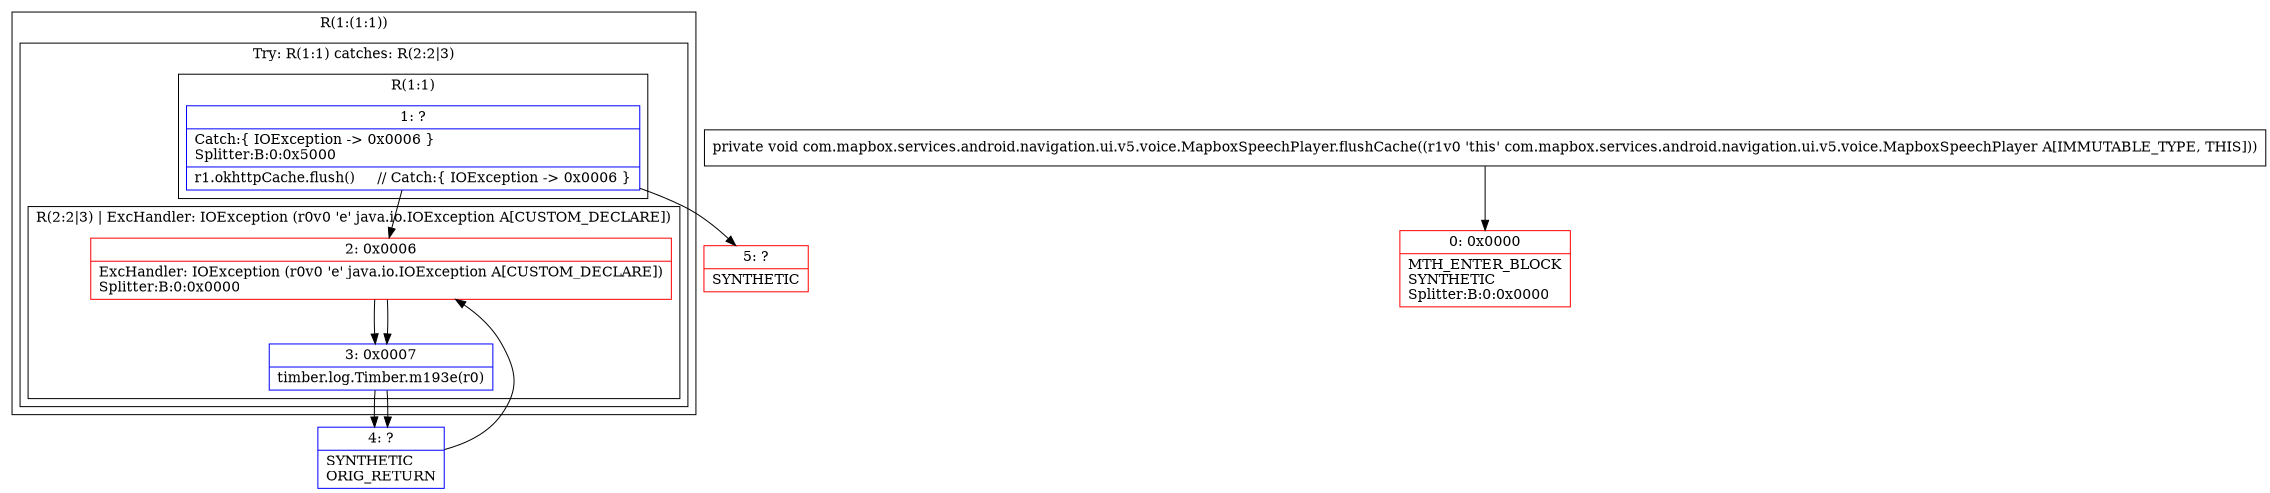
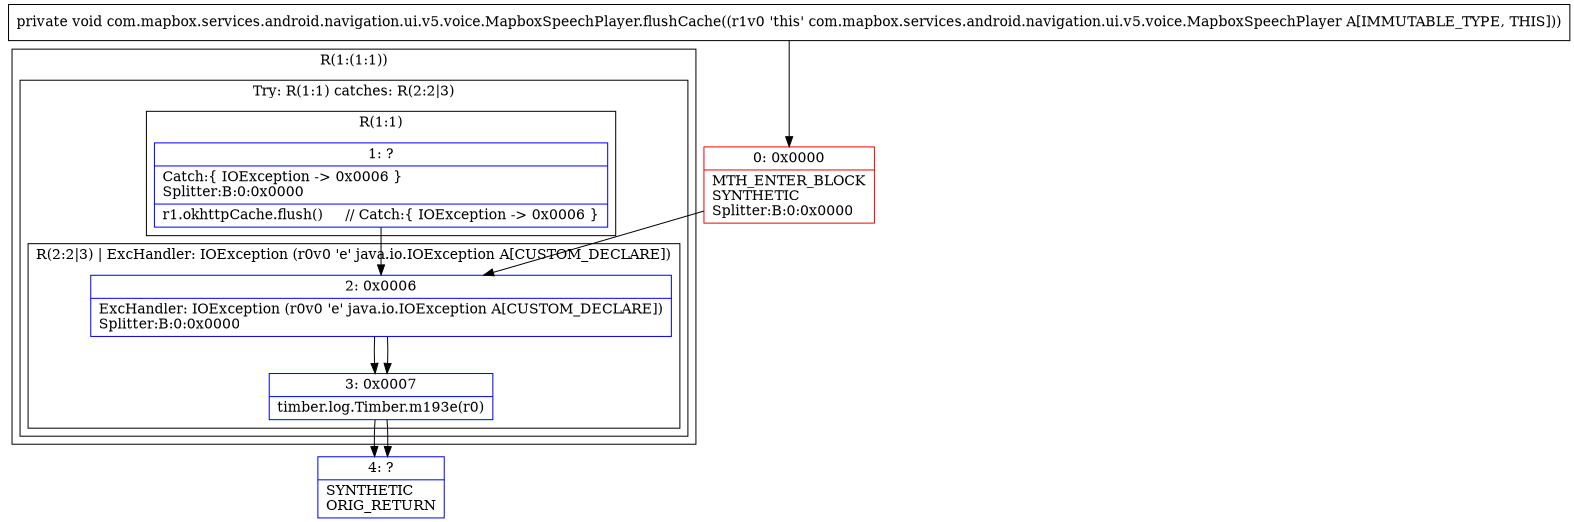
node "1: ?": text "Splitter:B:0:0x5000" -> "Splitter:B:0:0x0000"
node "2: 0x0006": color red -> blue
node "5: ?": removed
edge "4: ?" -> "2: 0x0006": now "0: 0x0000" -> "2: 0x0006"
